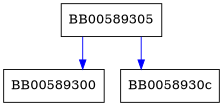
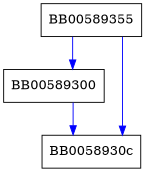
node "BB00589305": label "BB00589305" -> "BB00589355"
edge "BB00589300" -> "BB0058930c": added
